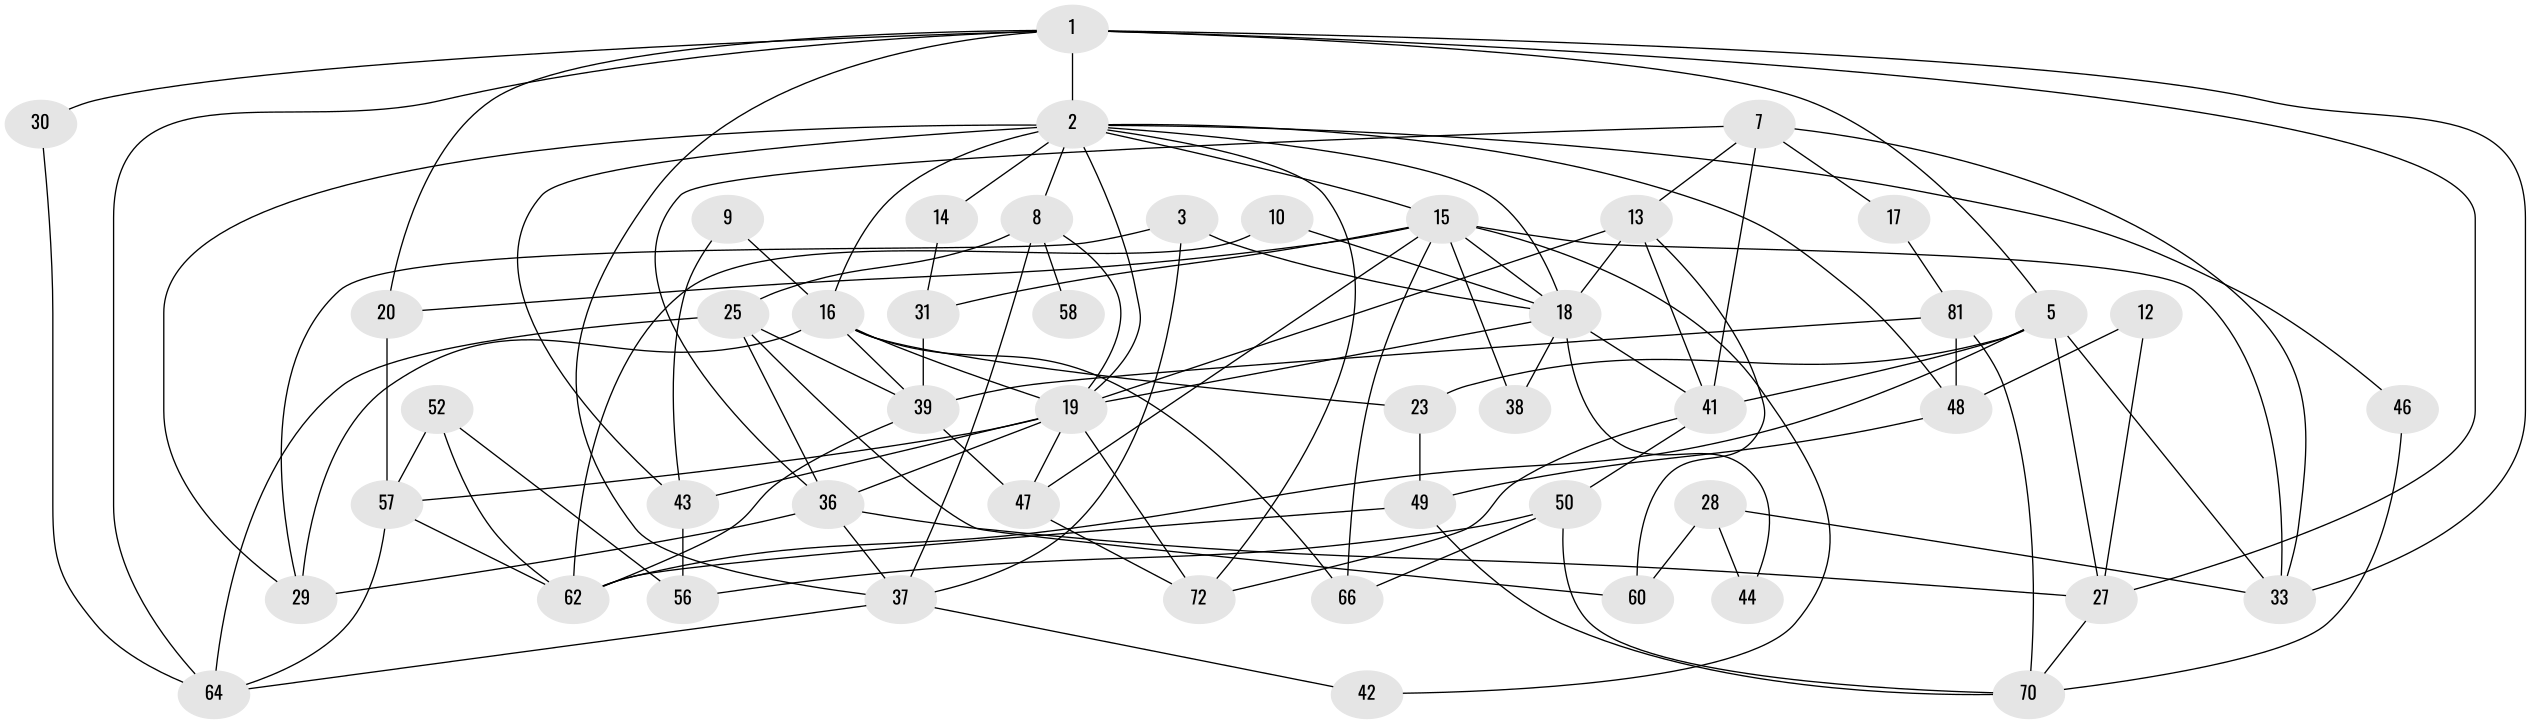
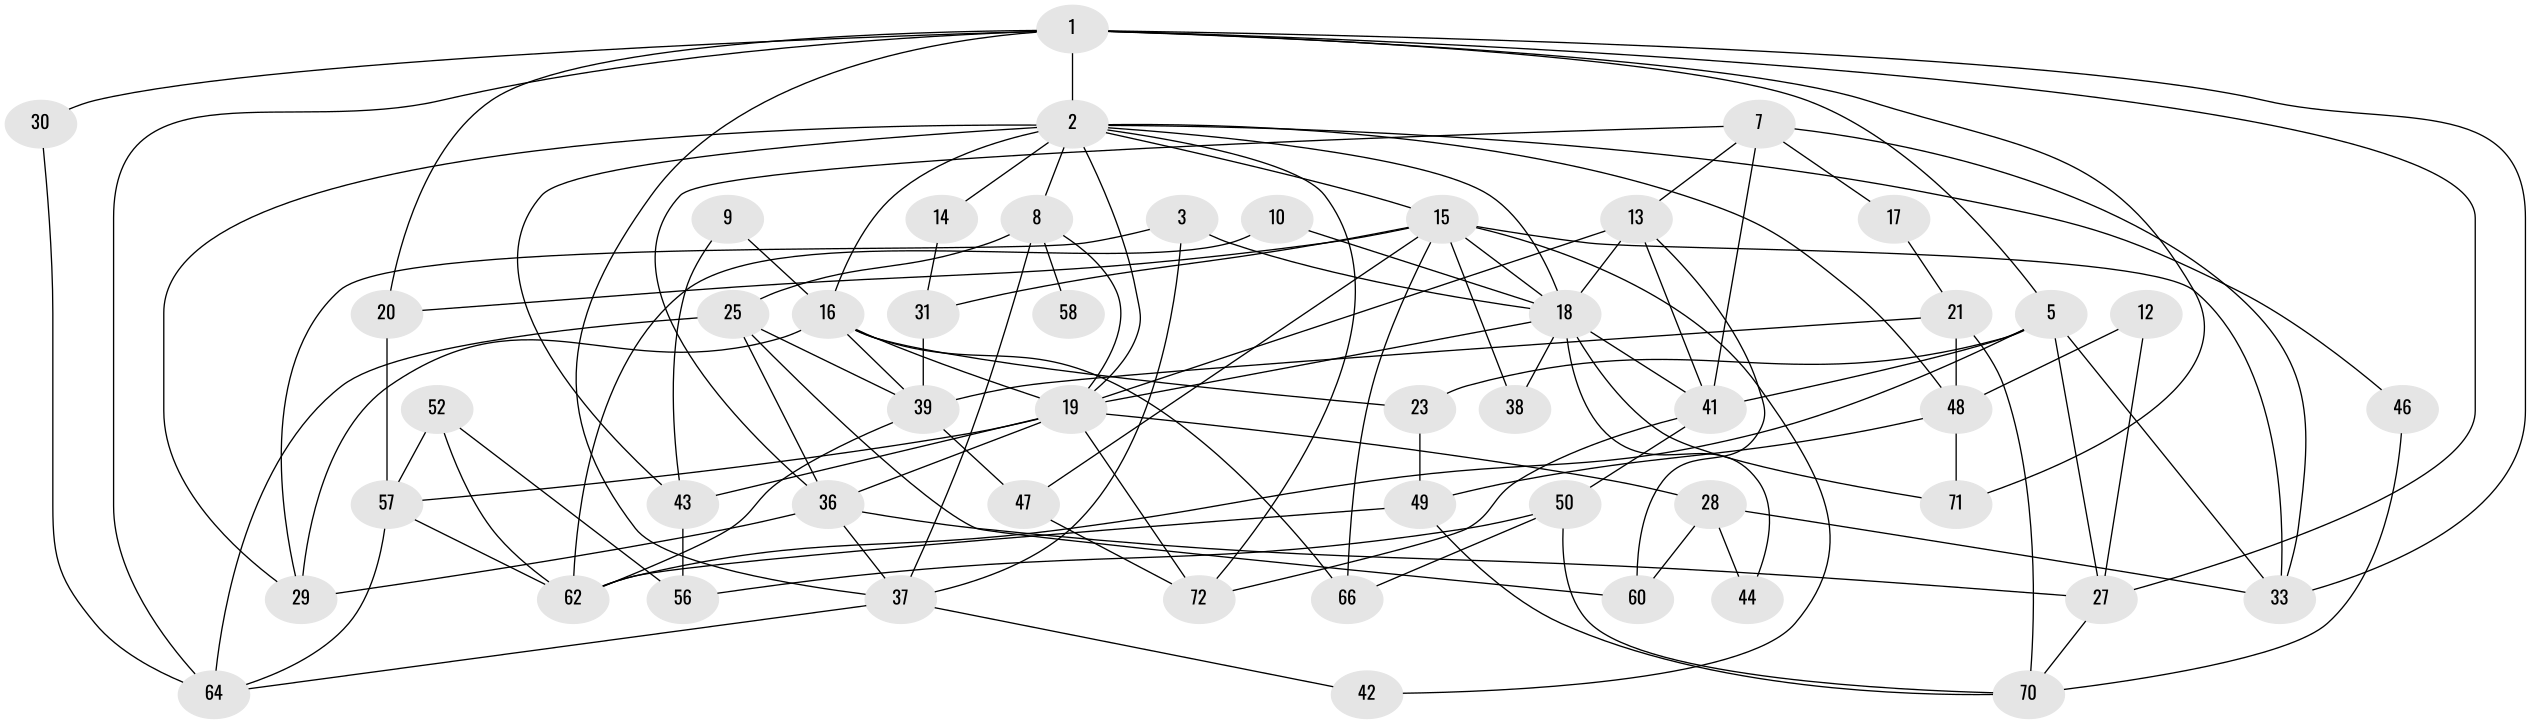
node "81": label "81" -> "21"
edge "19" -- "47": now "19" -- "28"
node "71": added
